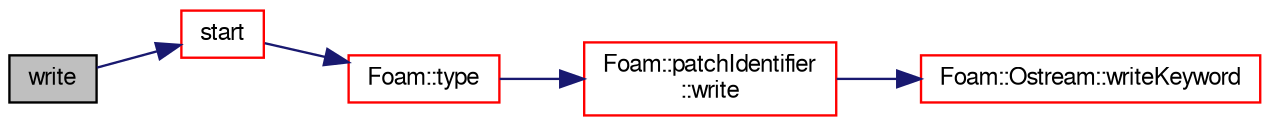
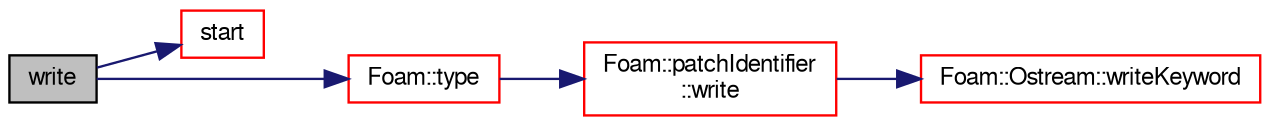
edge "start" -> "Foam::type": now "write" -> "Foam::type"
